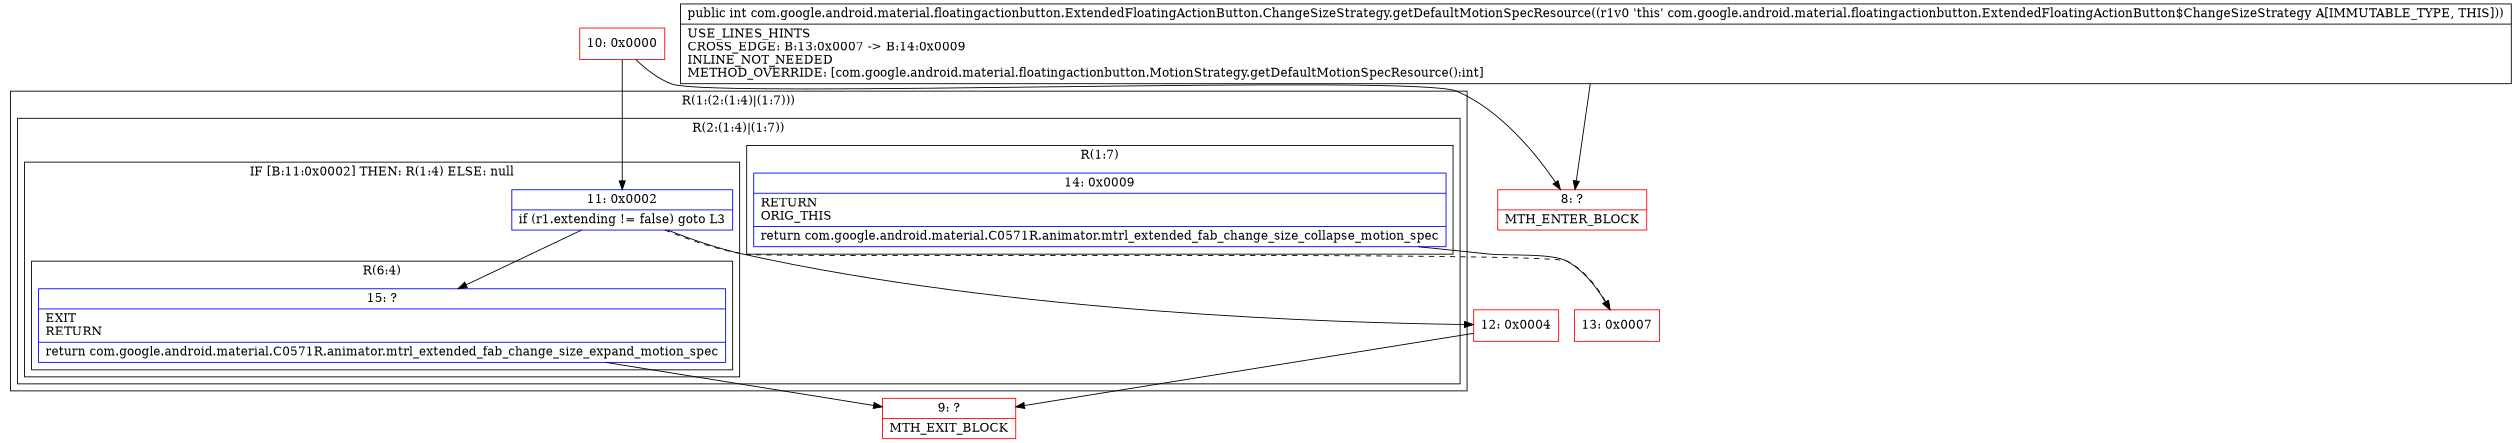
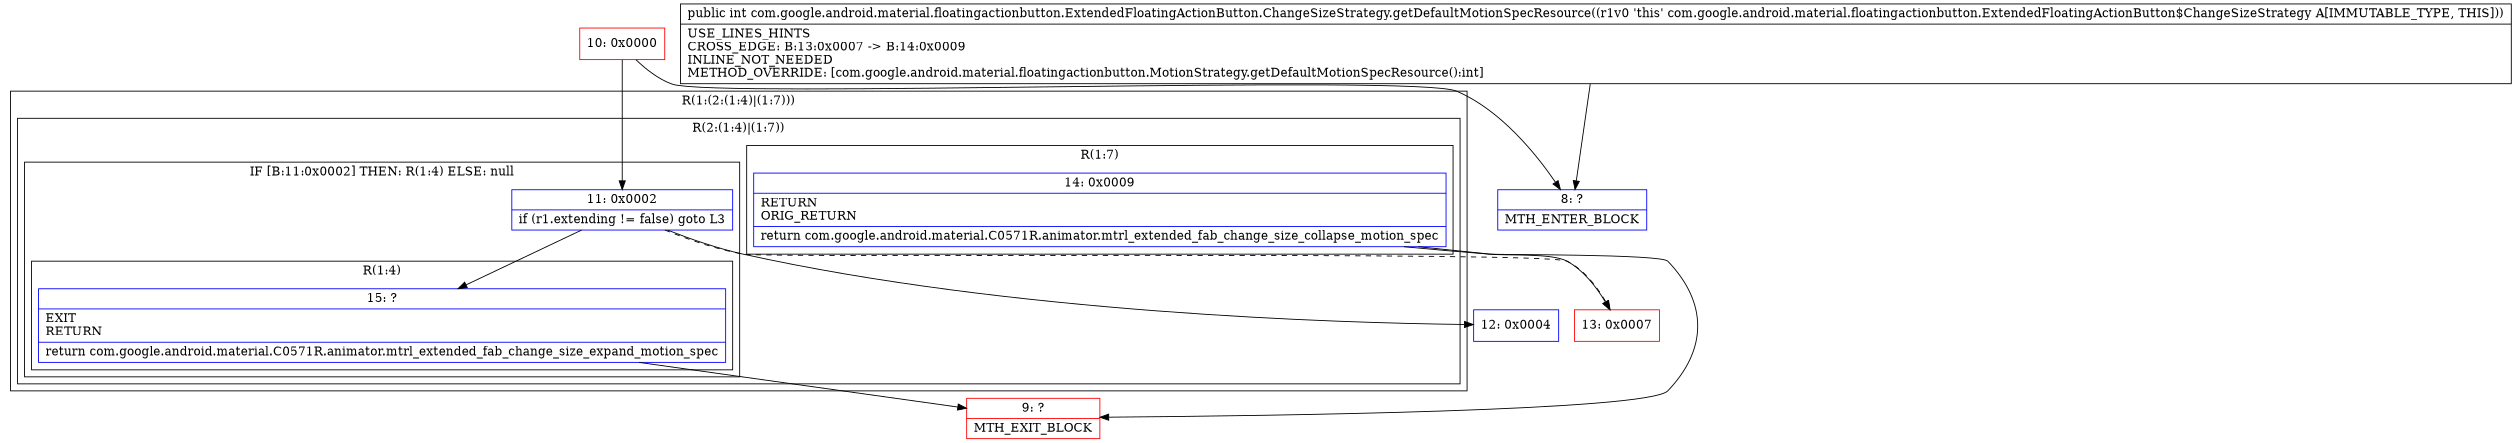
node "8: ?": color red -> blue
node "14: 0x0009": text "ORIG_THIS" -> "ORIG_RETURN"
cluster "R(6:4)": label "R(6:4)" -> "R(1:4)"
node "12: 0x0004": color red -> blue
edge "12: 0x0004" -> "9: ?": now "14: 0x0009" -> "9: ?"
